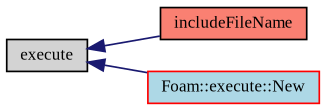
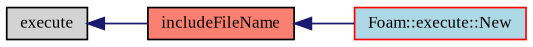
edge "Foam::execute::New" -> "execute": now "Foam::execute::New" -> "includeFileName"
